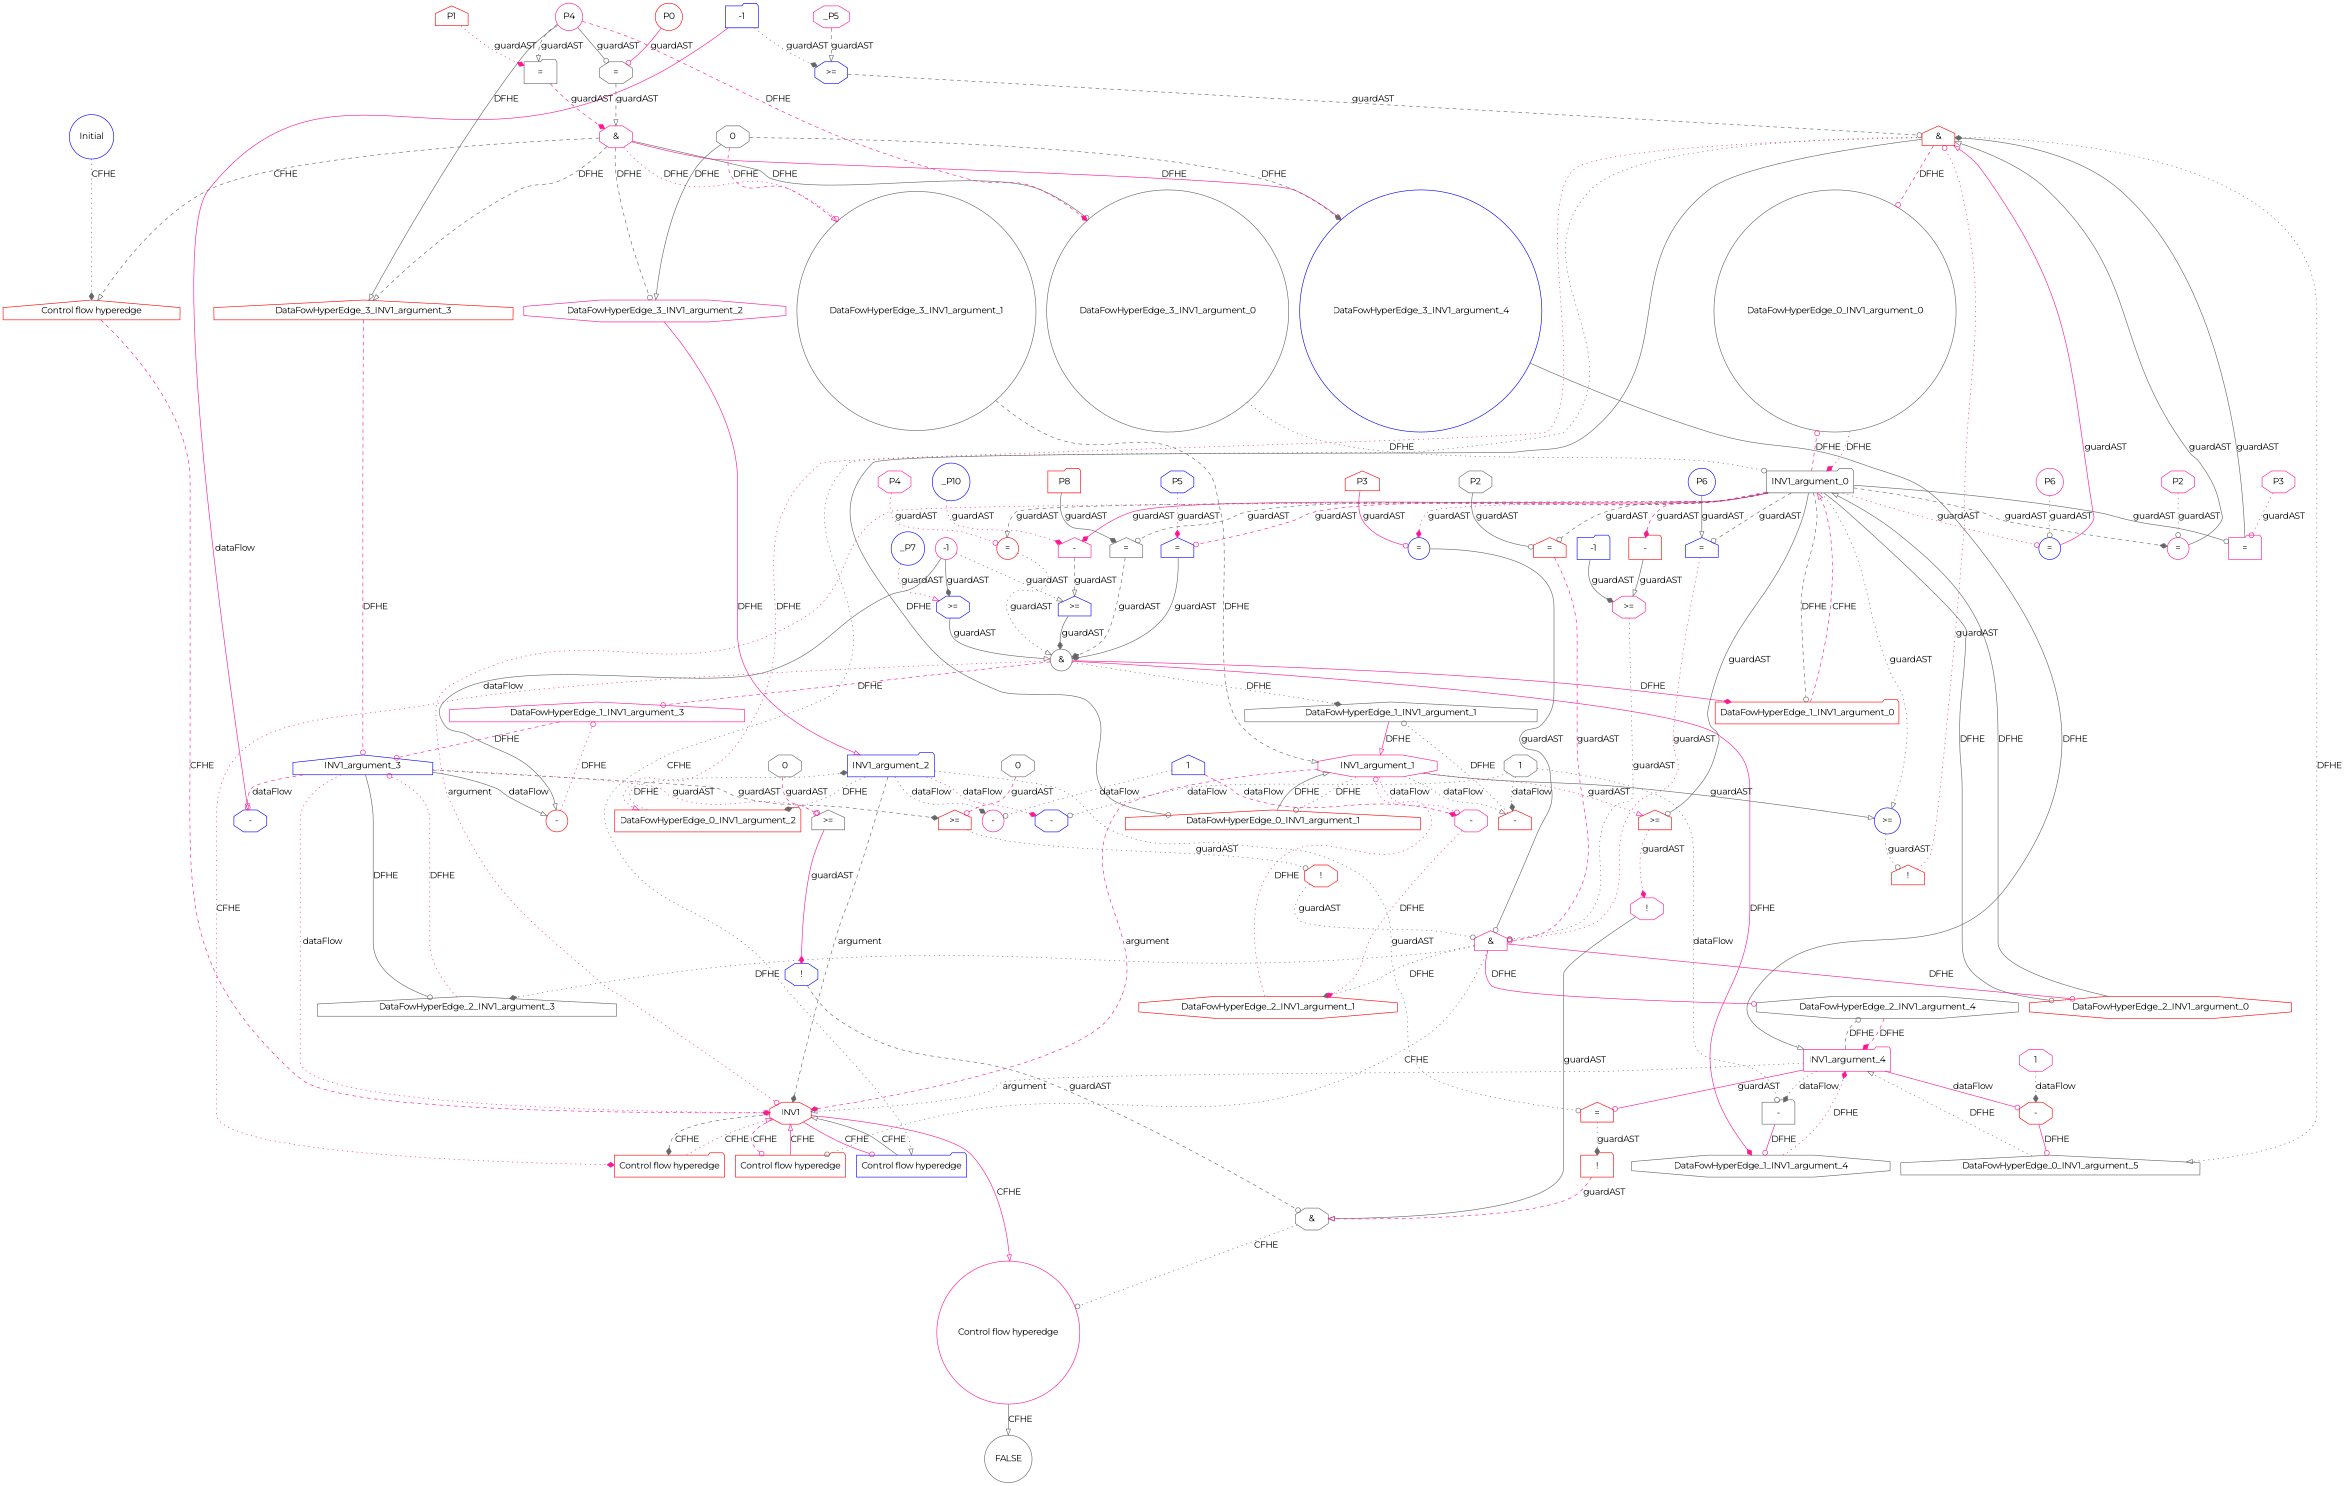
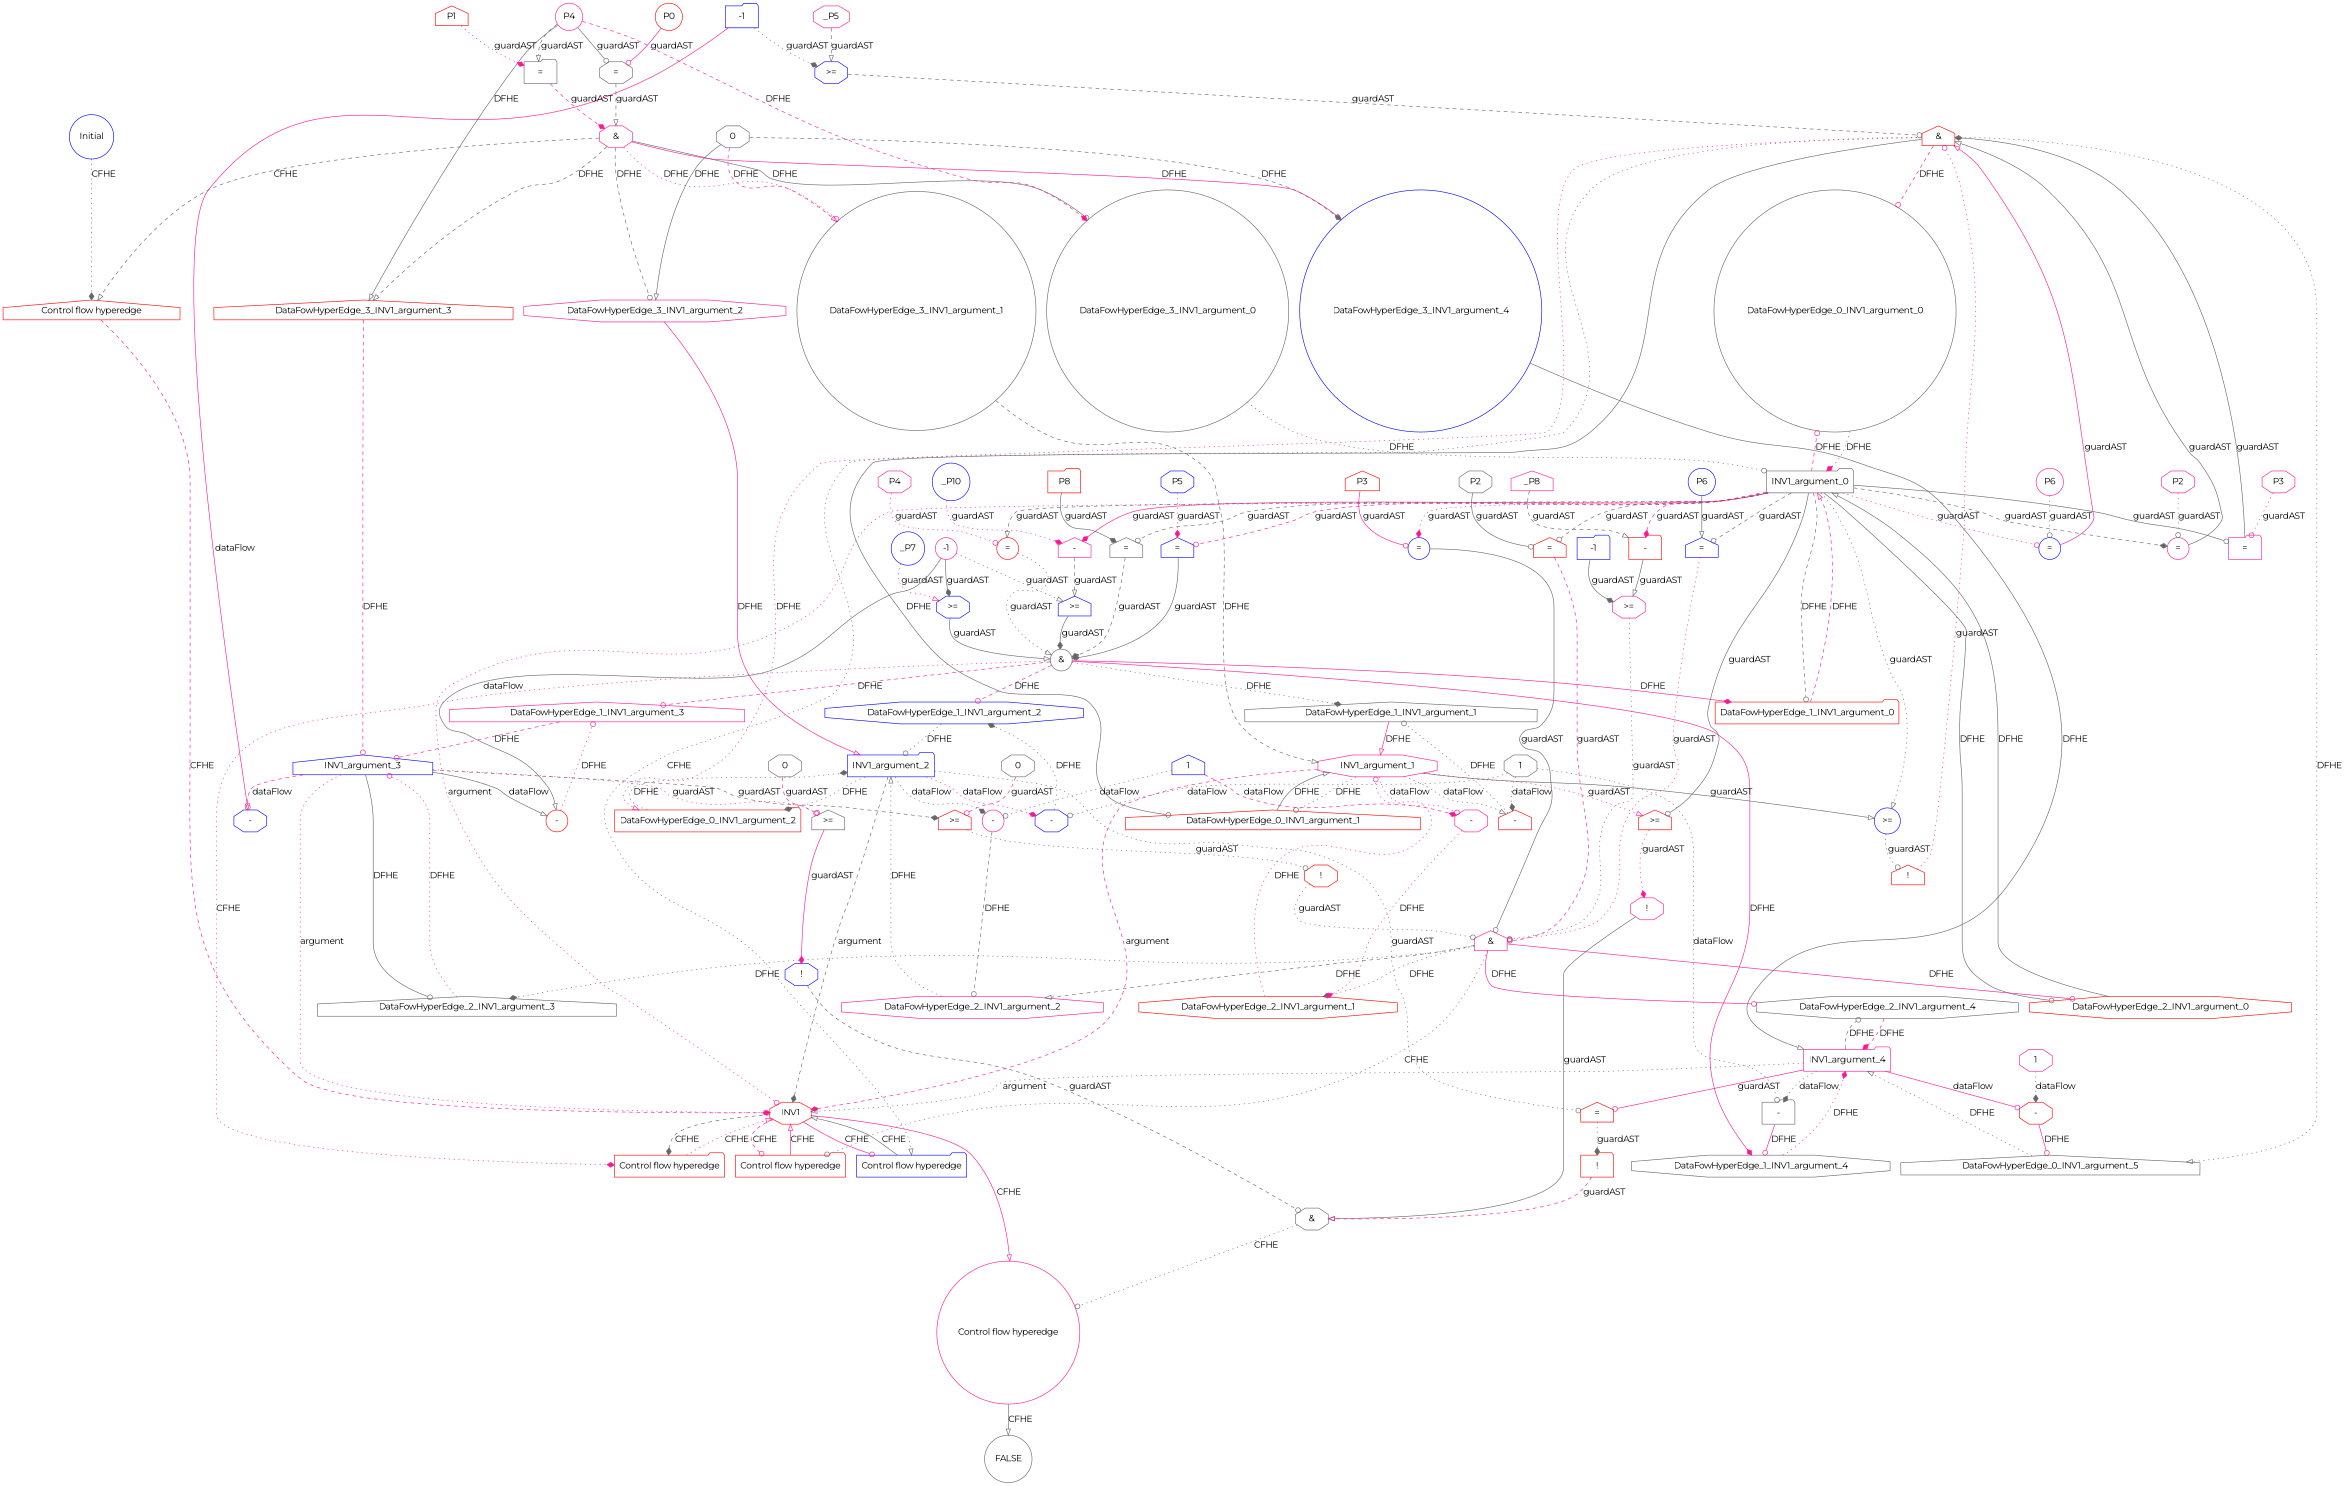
node "_P8": added
edge "DataFowHyperEdge_1_INV1_argument_0" -> "INV1_argument_0": label "CFHE" -> "DFHE"
node "DataFowHyperEdge_1_INV1_argument_2": added
edge "INV1_argument_3" -> "INV1": label "dataFlow" -> "argument"
node "DataFowHyperEdge_2_INV1_argument_2": added
